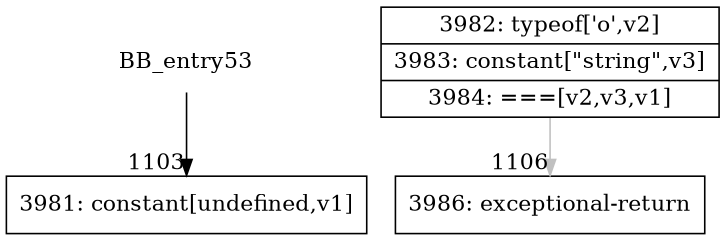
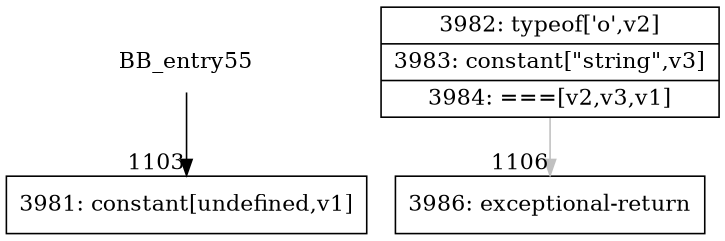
node "BB_entry53": label "BB_entry53" -> "BB_entry55"
